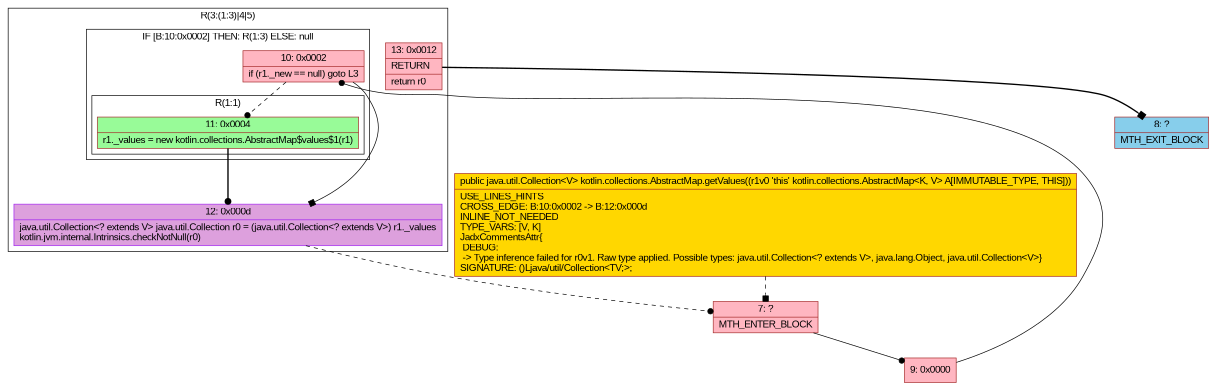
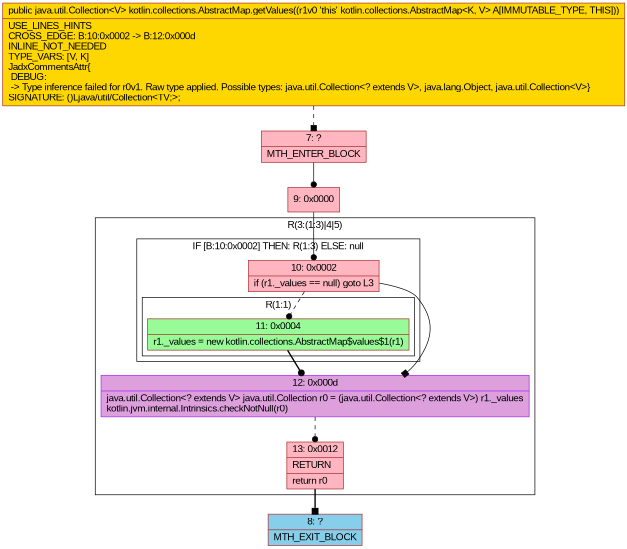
node "10: 0x0002": text "if (r1._new == null) goto L3" -> "if (r1._values == null) goto L3"
edge "12: 0x000d" -> "7: ?": now "12: 0x000d" -> "13: 0x0012"
